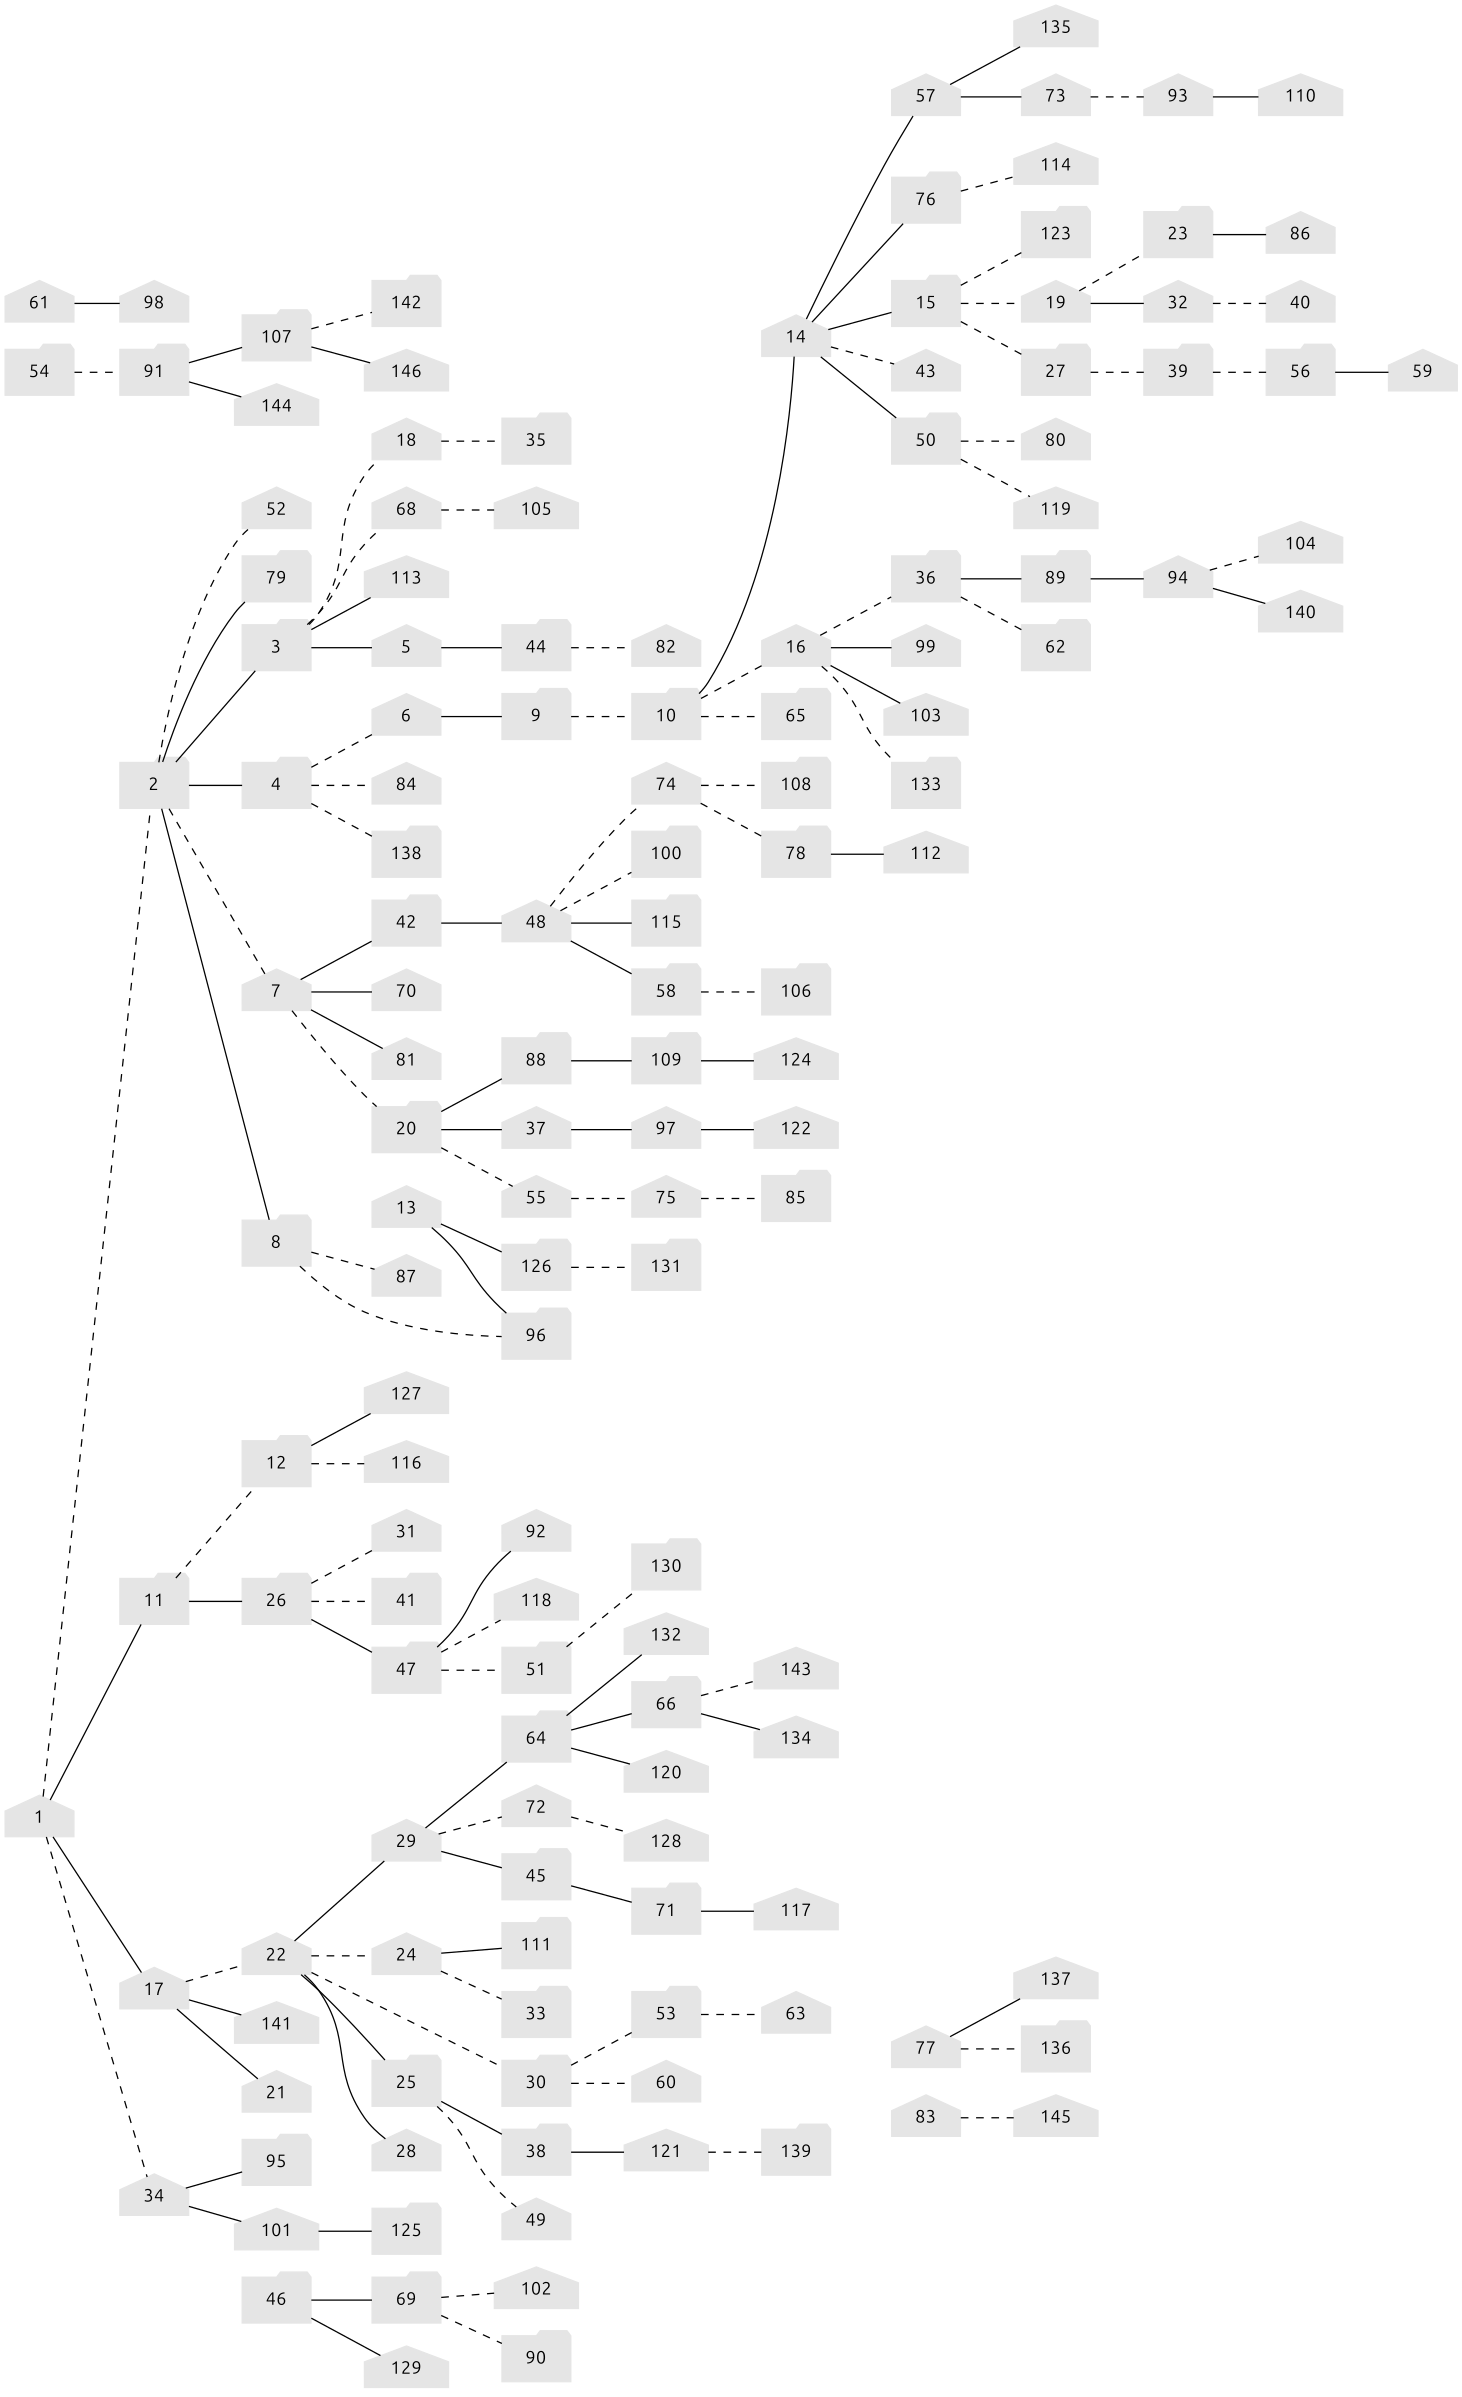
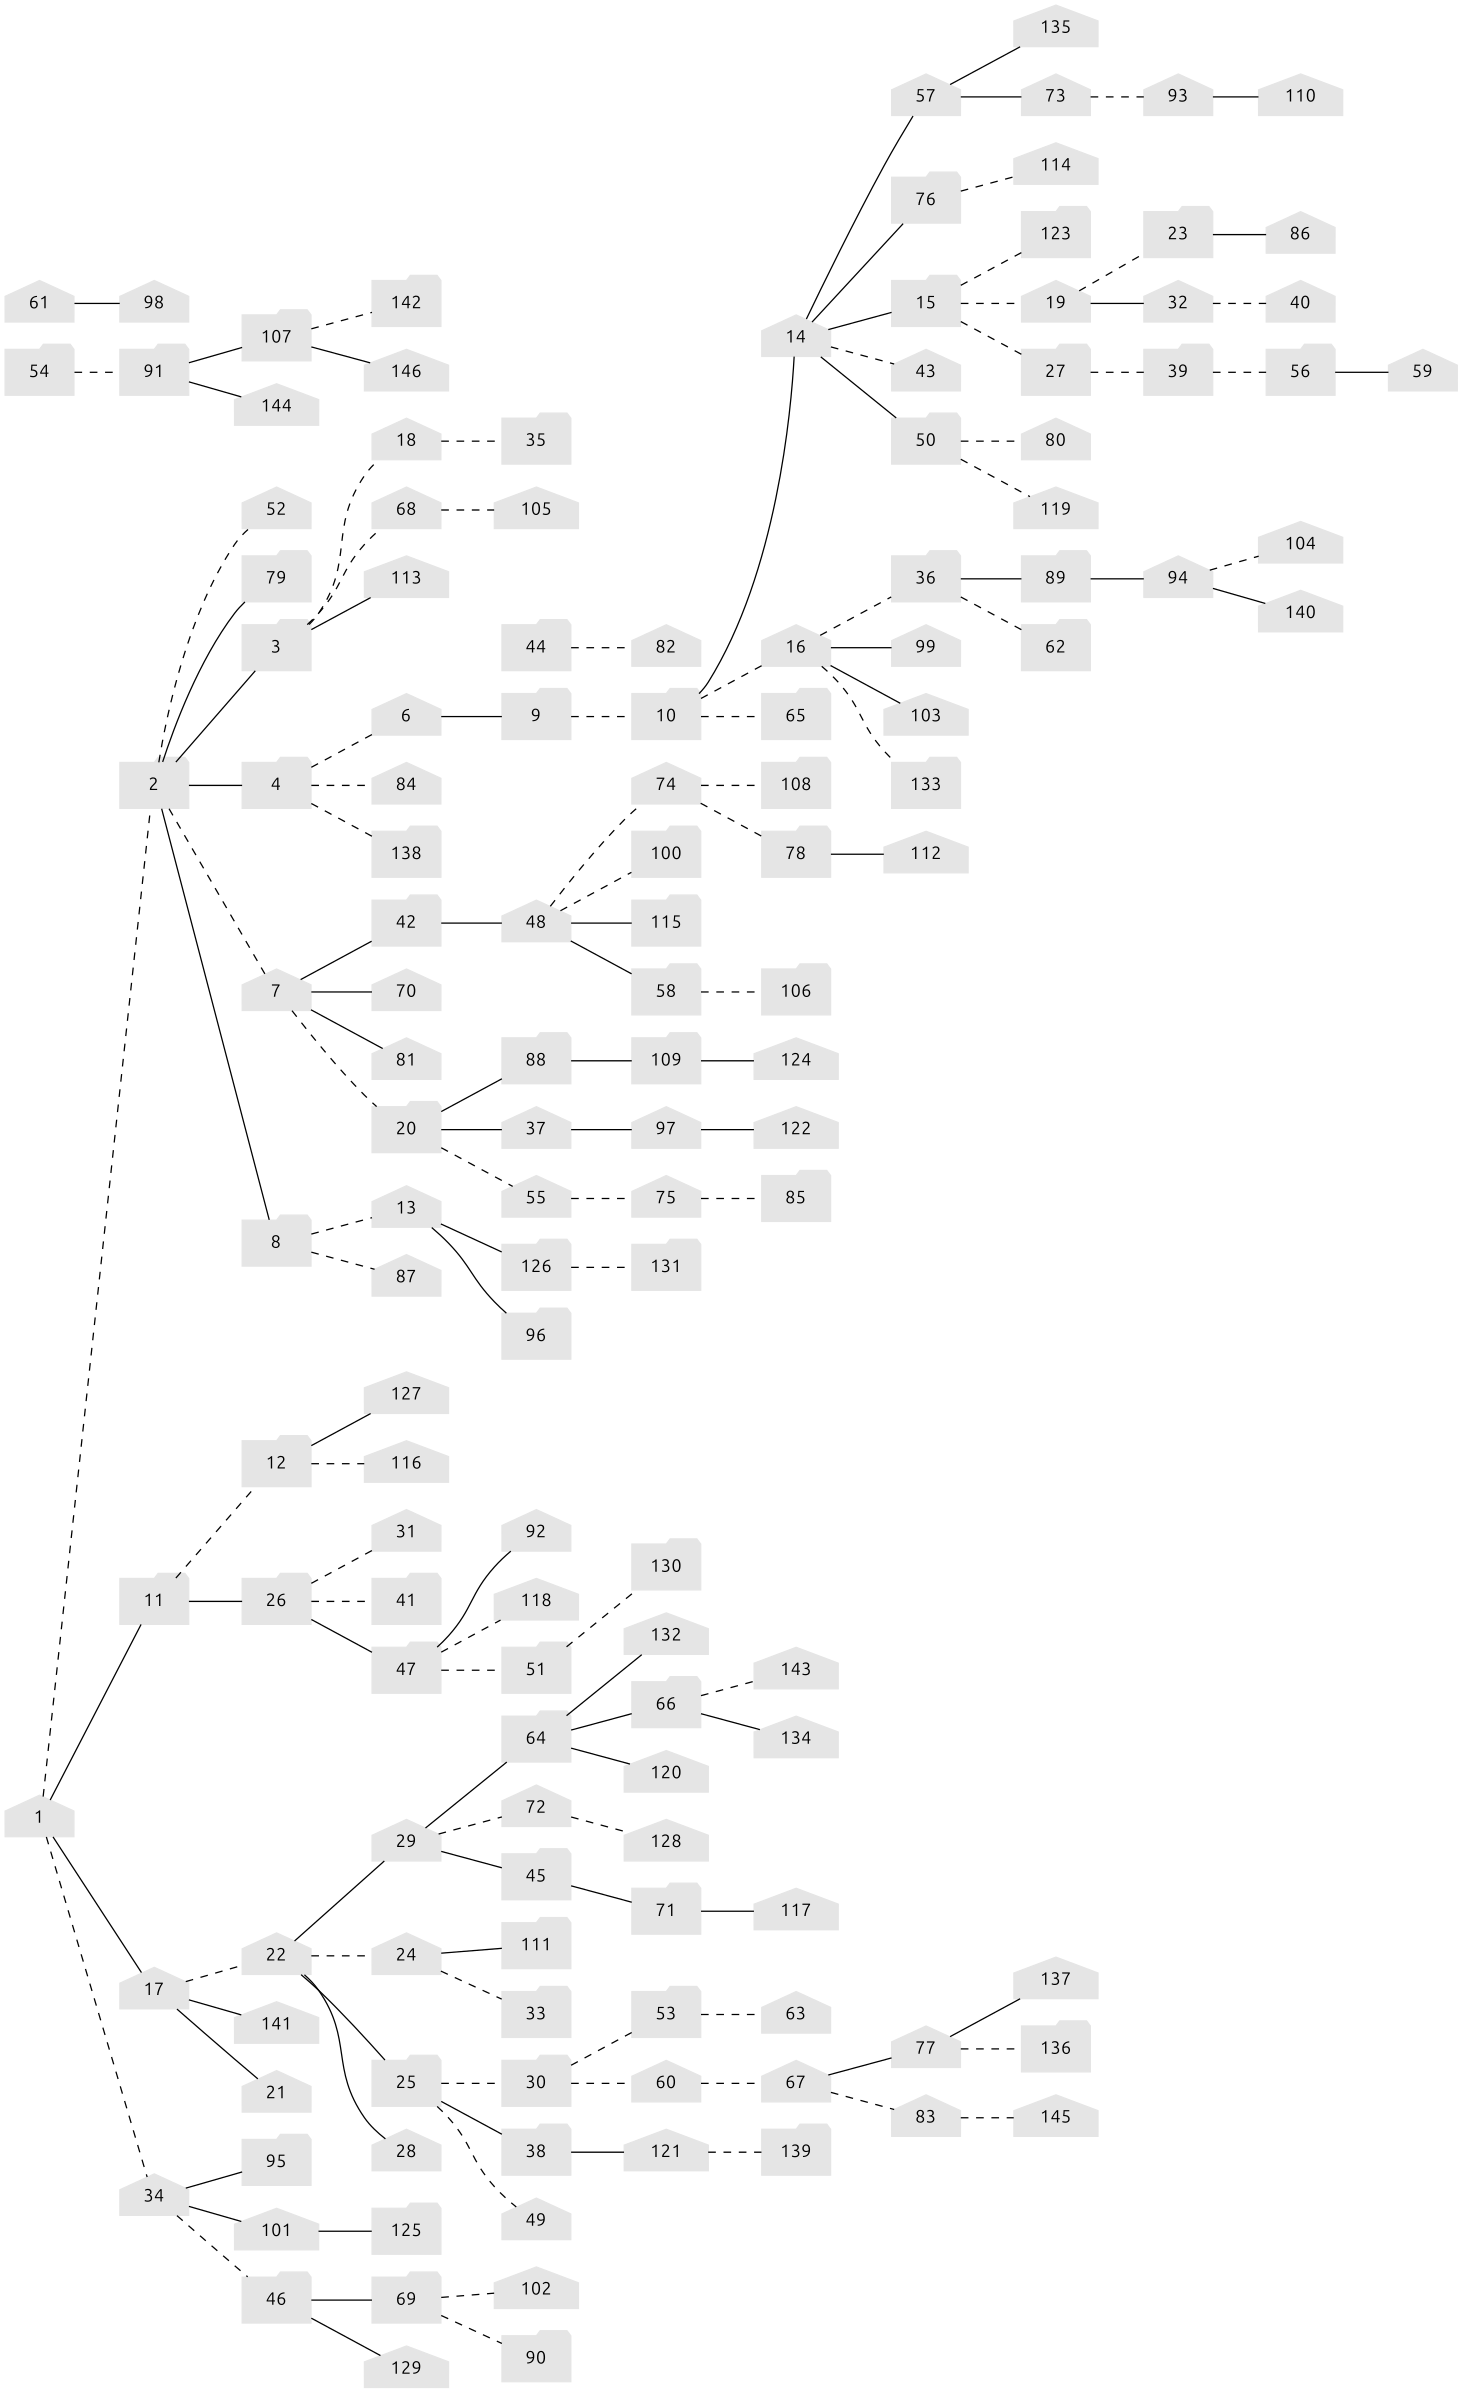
node "5": removed
edge "8" -- "96": now "8" -- "13"
edge "22" -- "30": now "25" -- "30"
node "67": added
edge "34" -- "46": added
